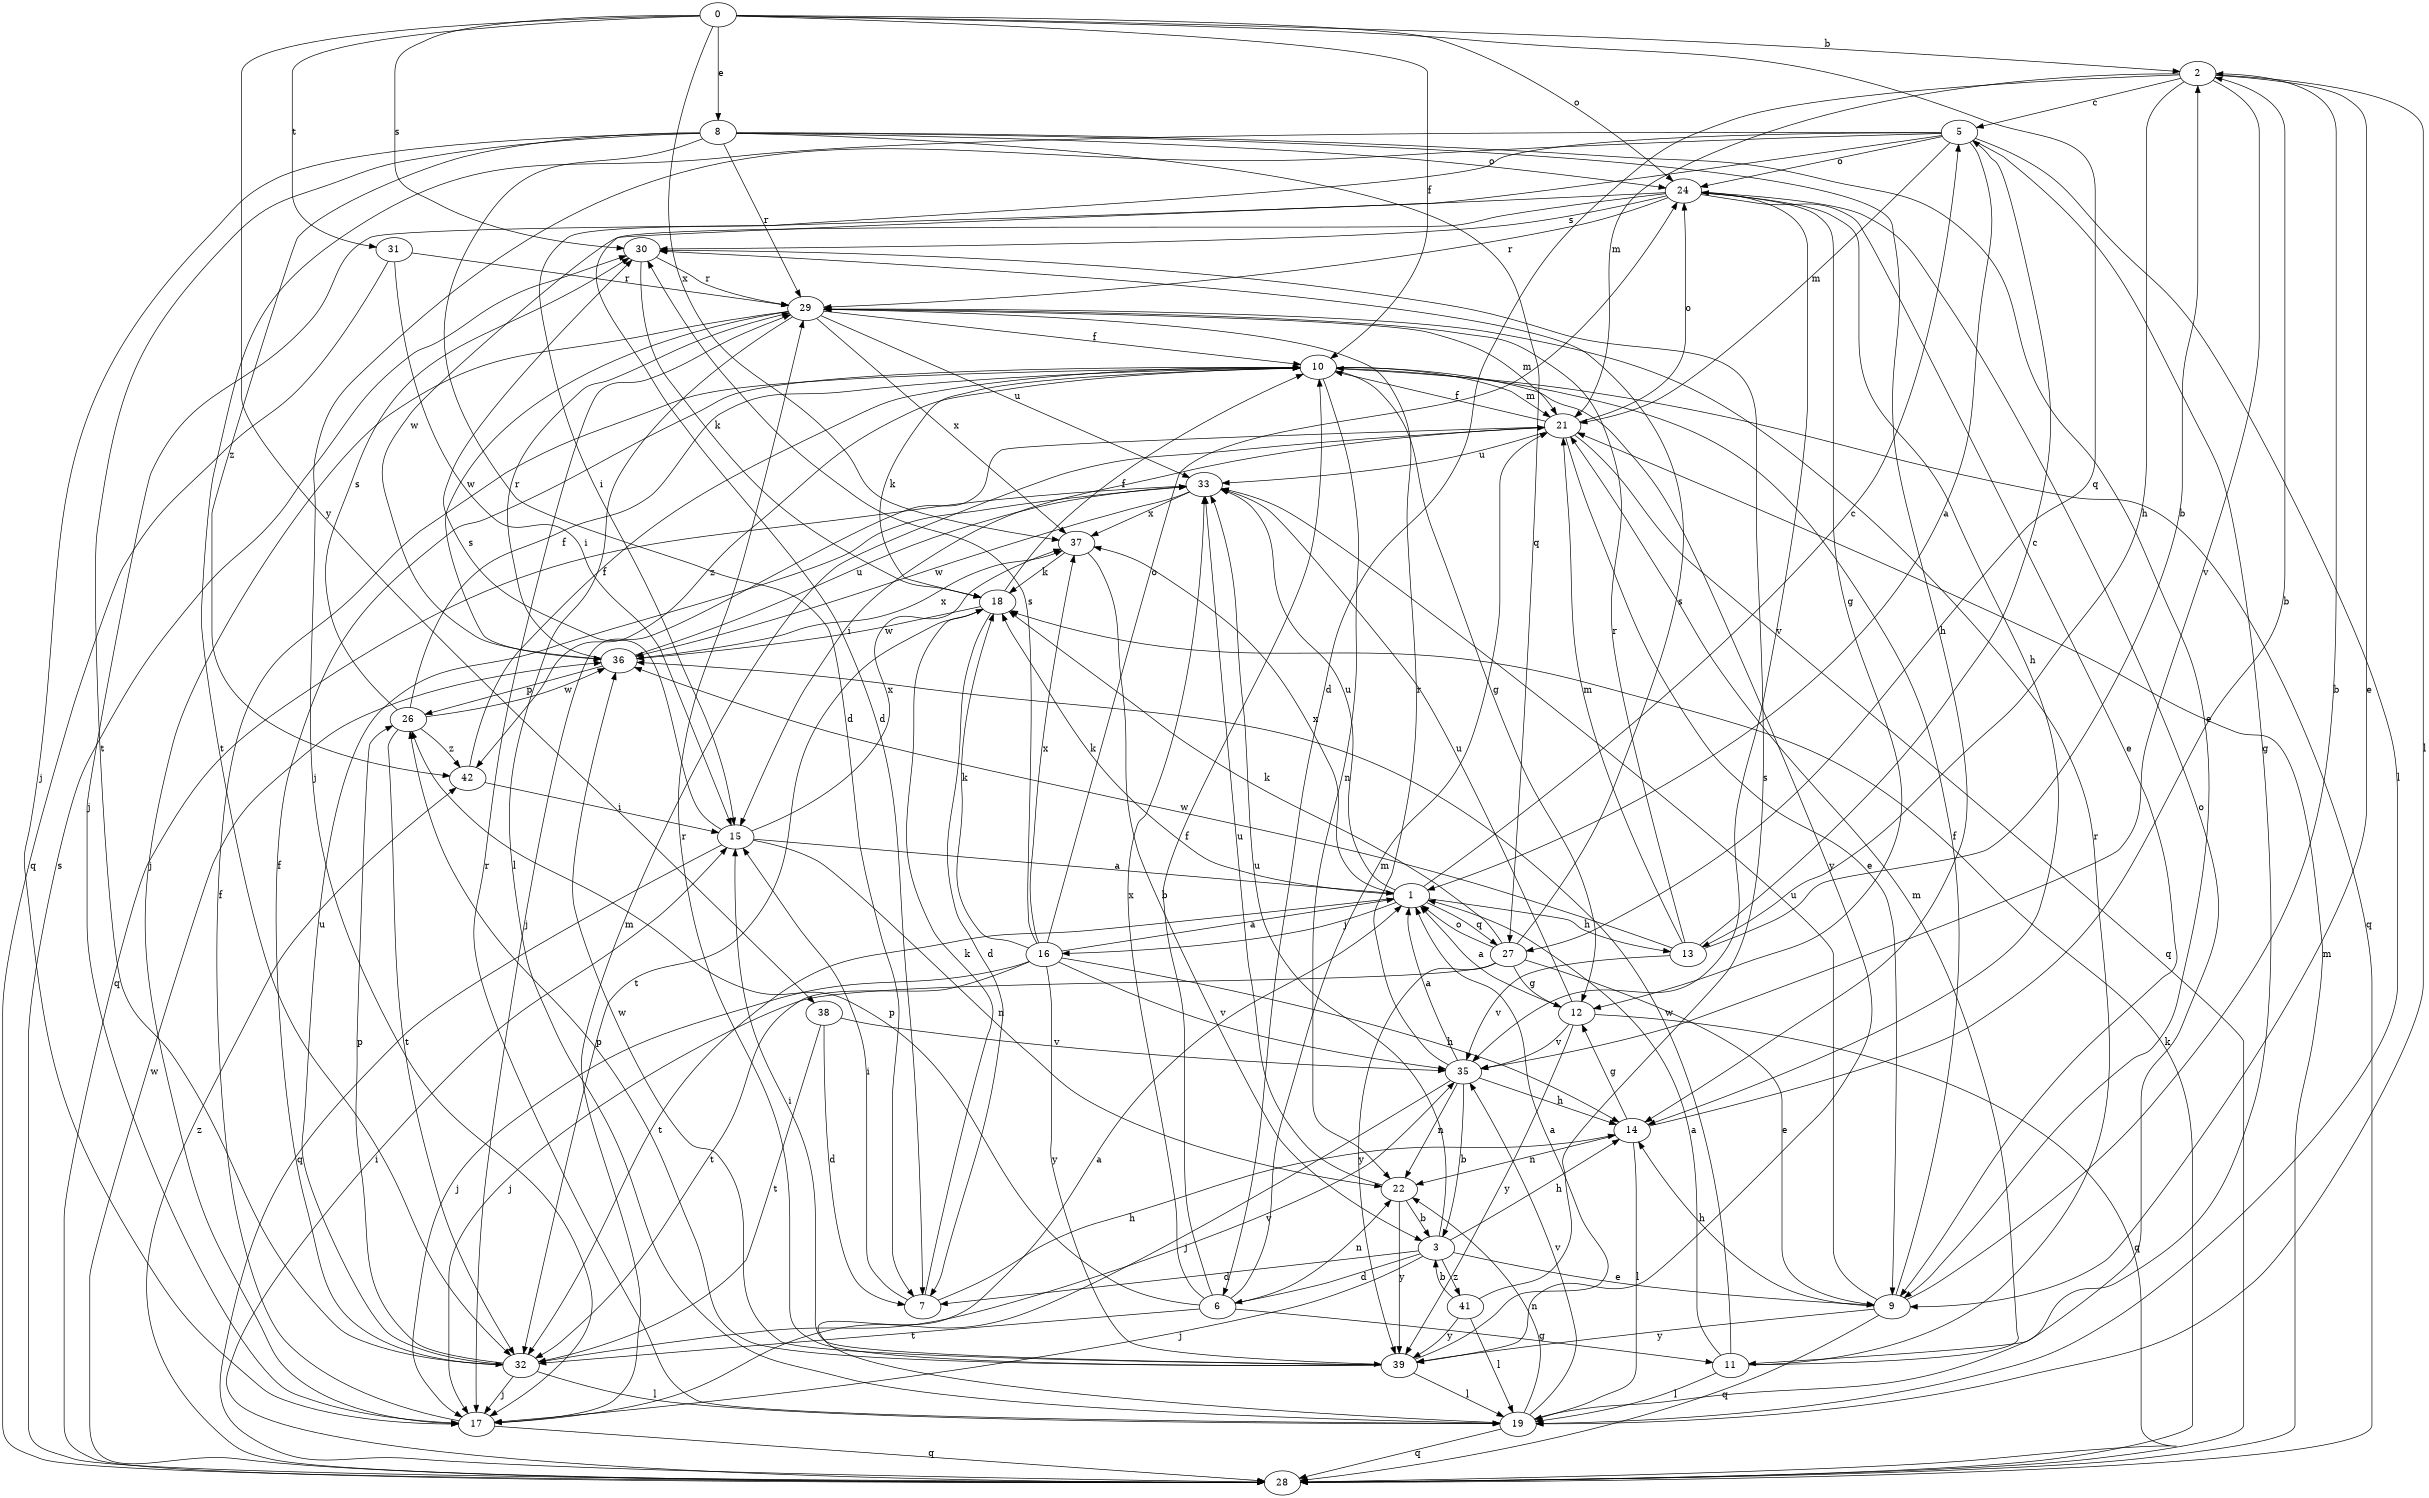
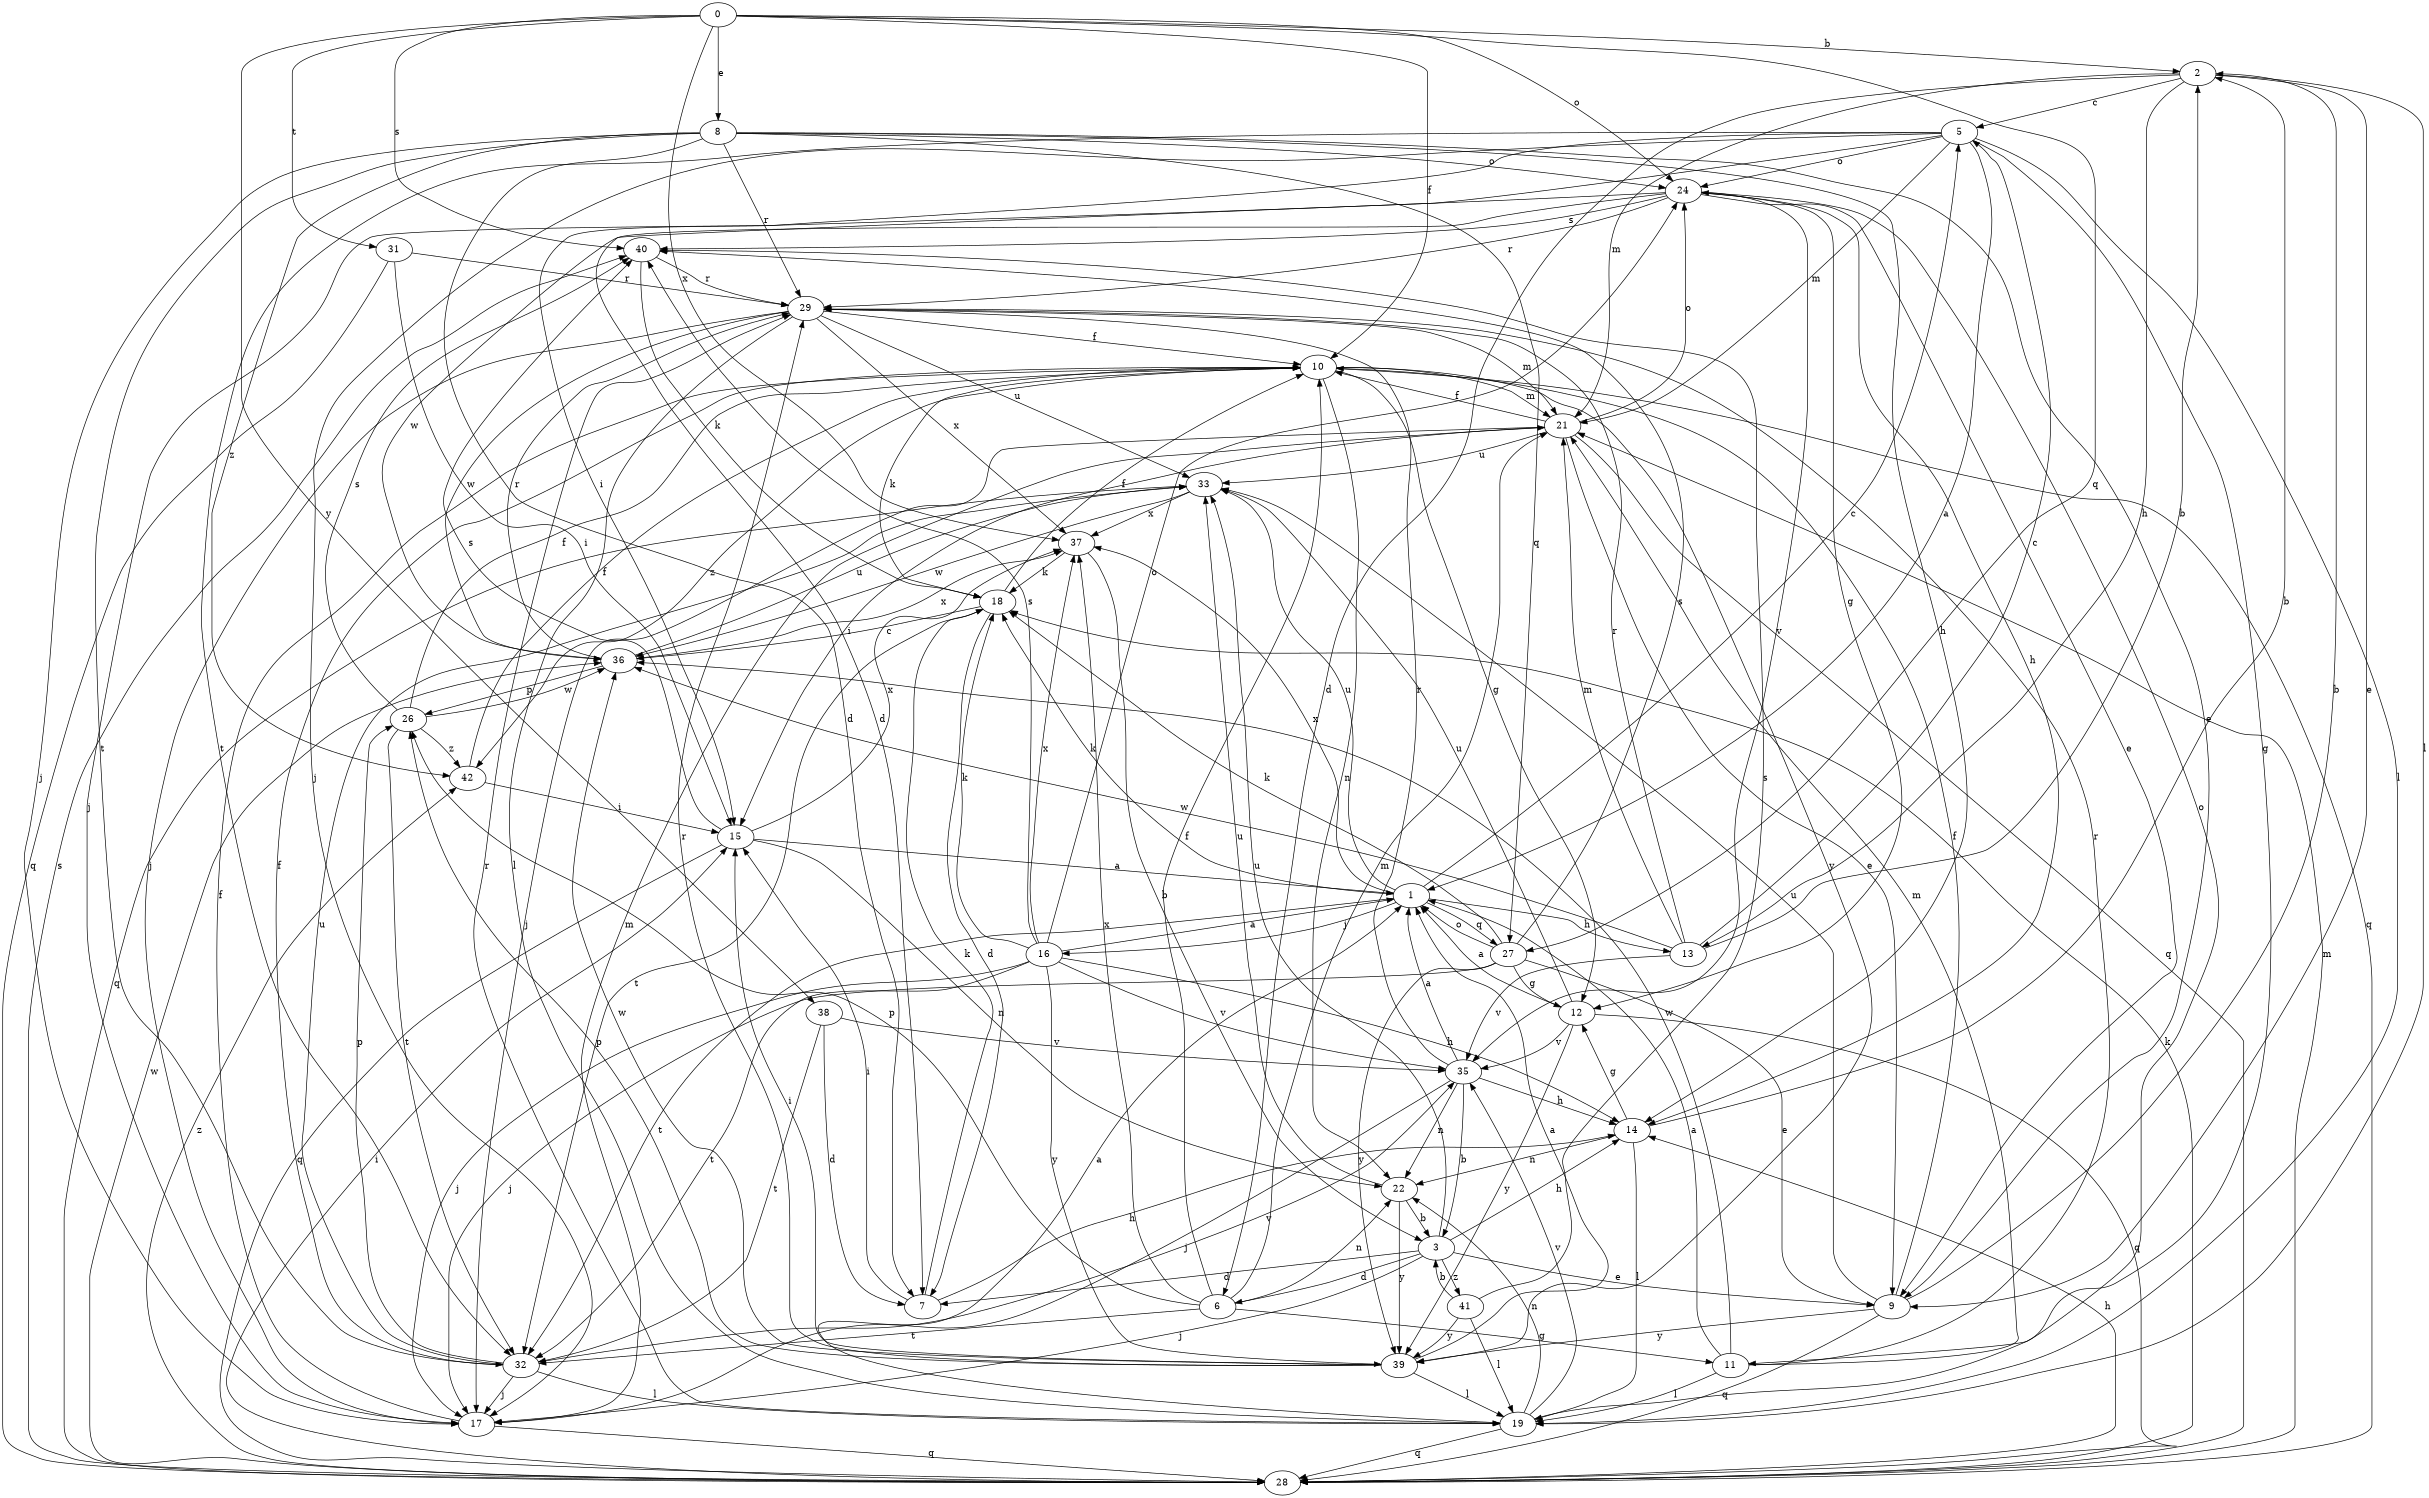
node "30": label "30" -> "40"
edge "18" -> "36": label "w" -> "c"
edge "2" -> "35": removed, label "v"
edge "6" -> "33": now "6" -> "37"
edge "9" -> "14": now "28" -> "14"
